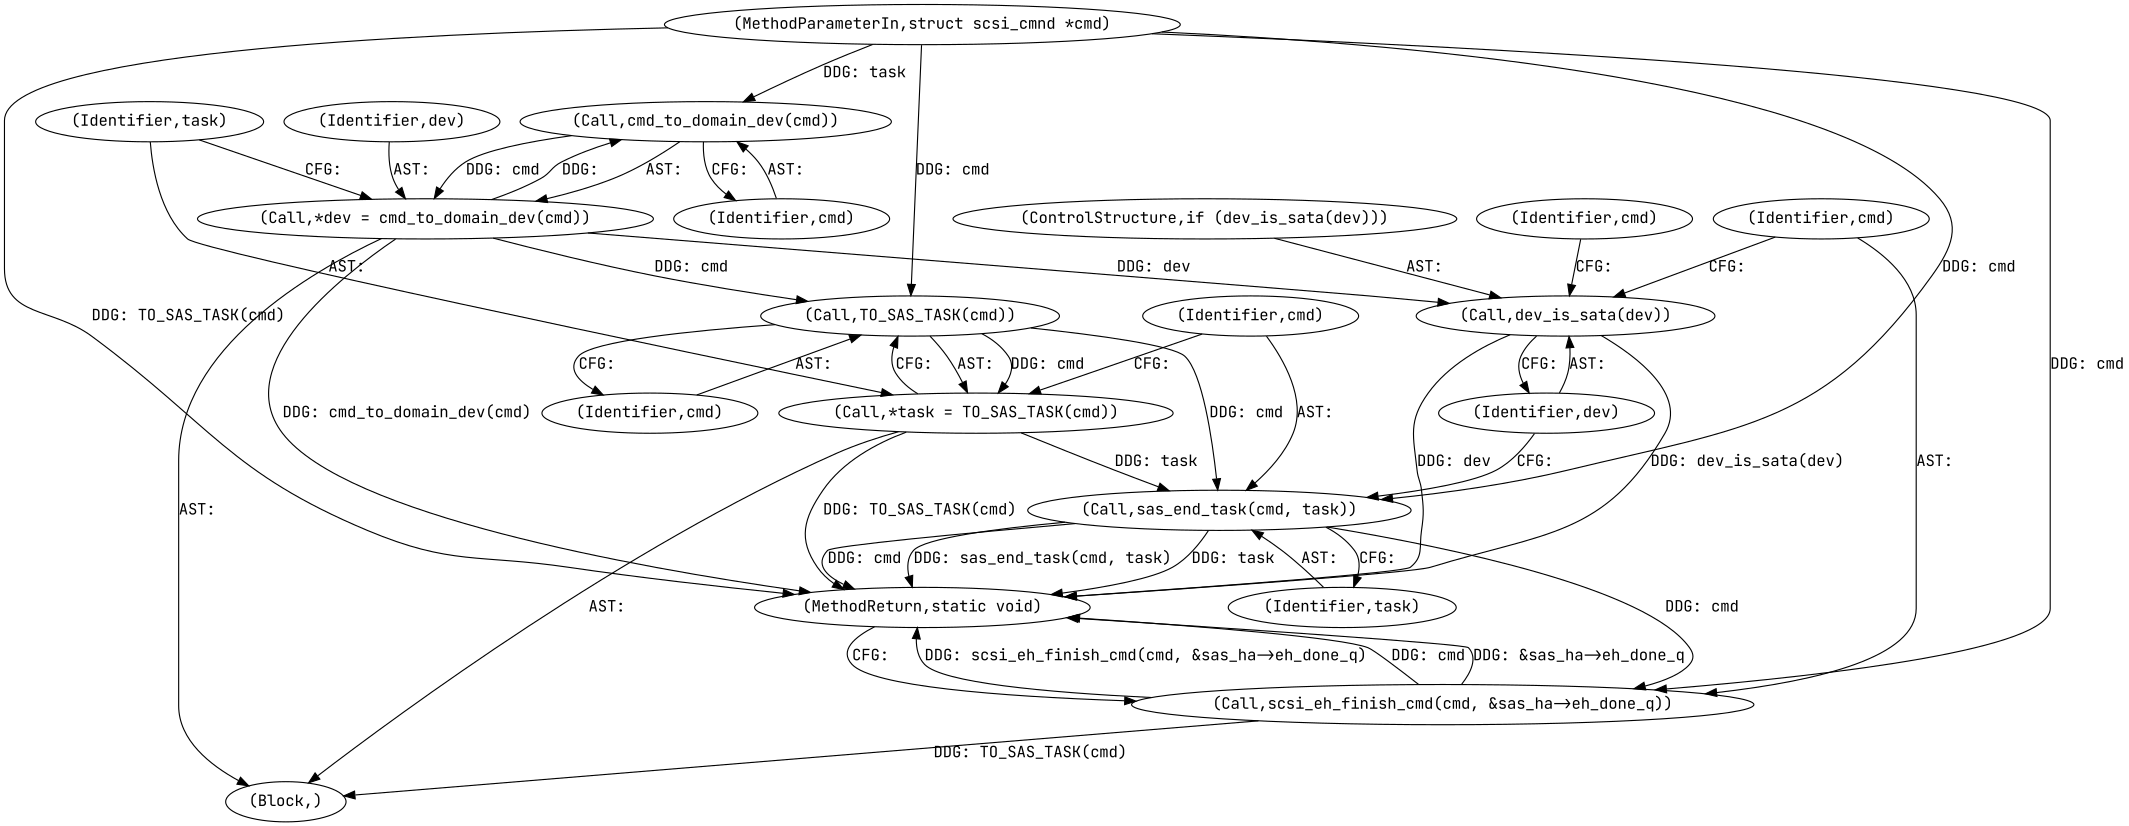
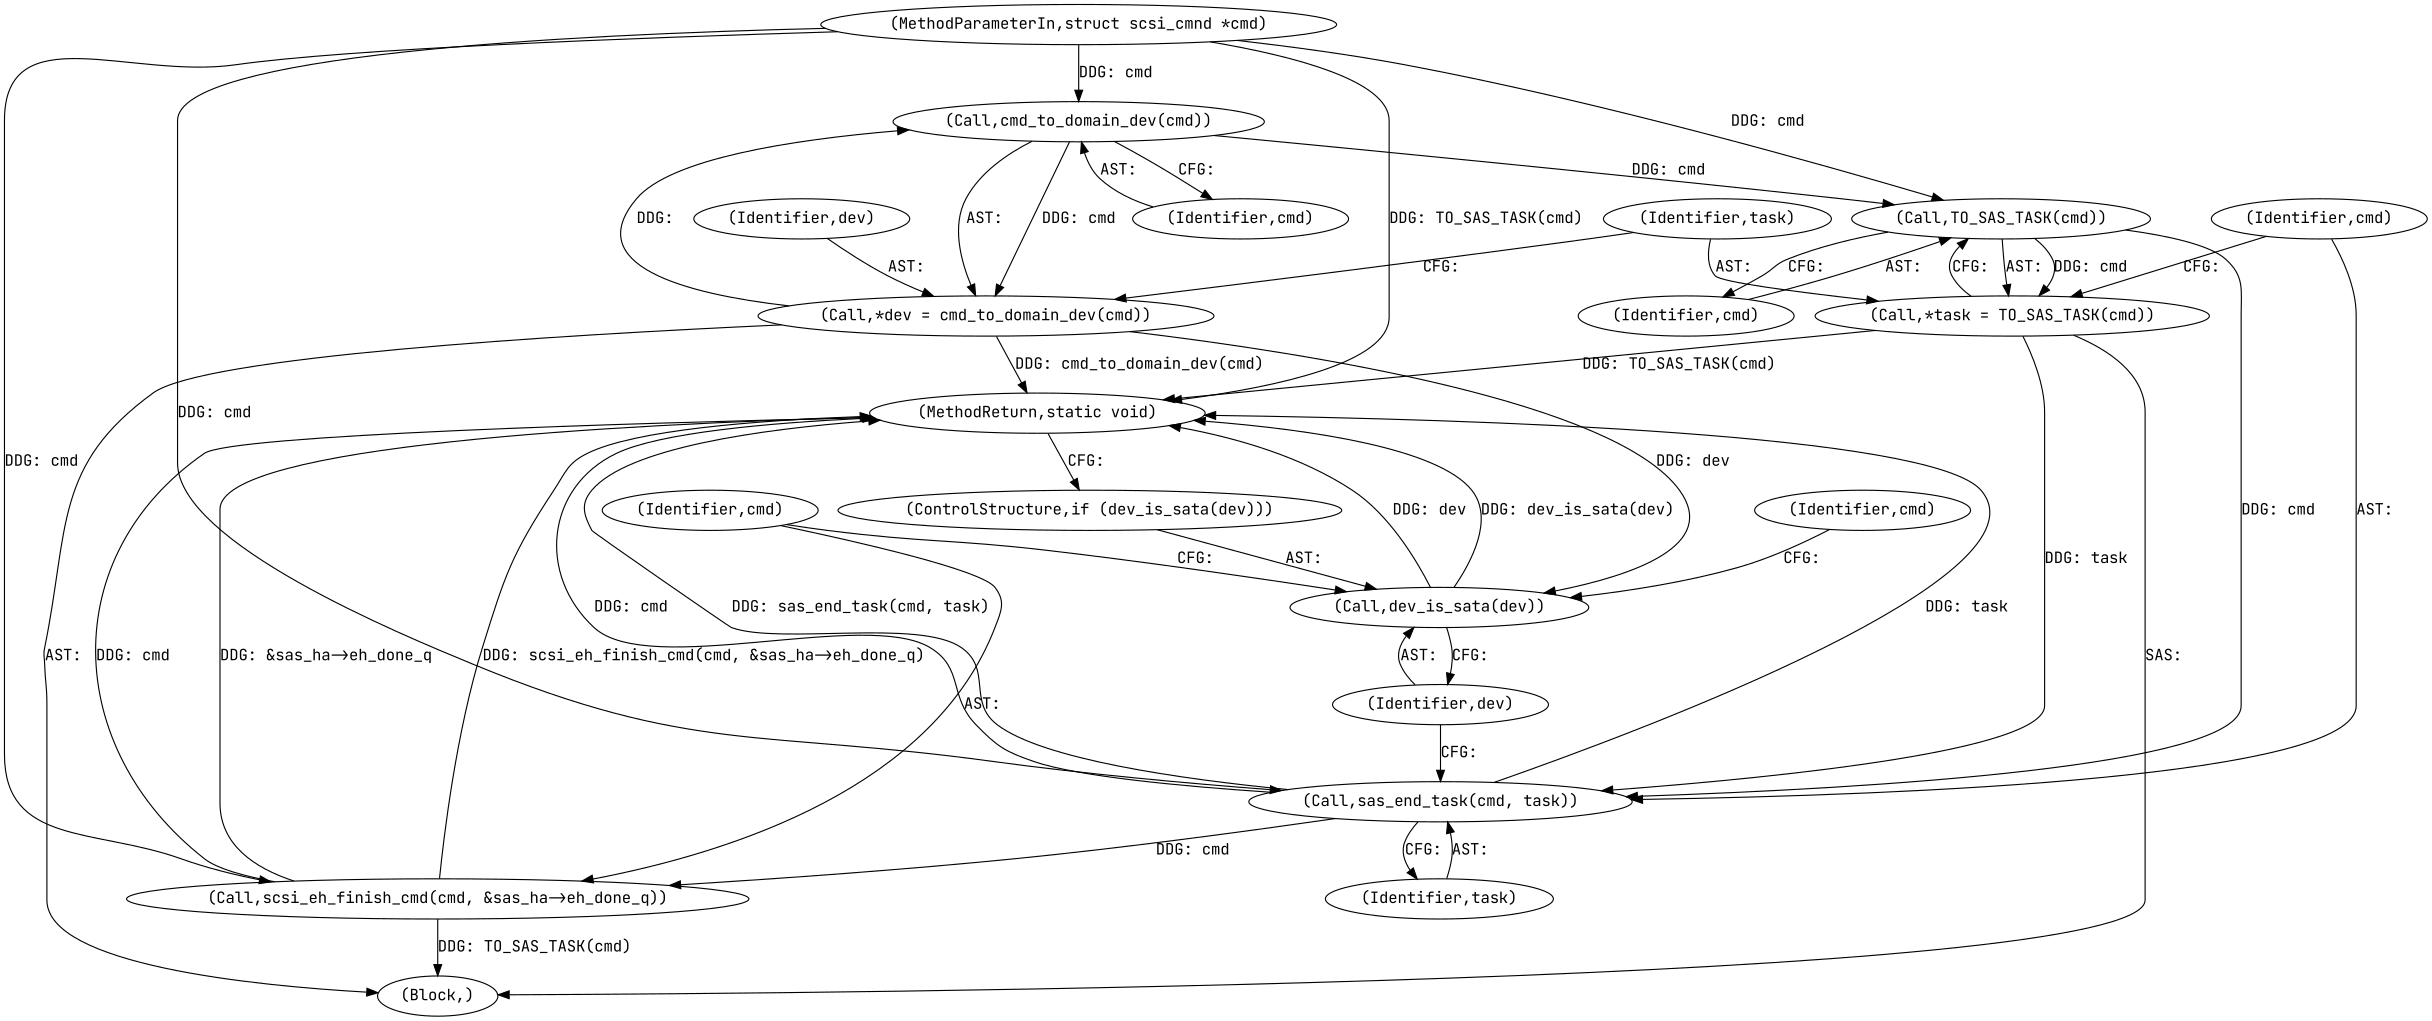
edge "(MethodParameterIn,struct scsi_cmnd *cmd)" -> "(Call,cmd_to_domain_dev(cmd))": label "DDG: task" -> "DDG: cmd"
edge "(Call,*dev = cmd_to_domain_dev(cmd))" -> "(Call,TO_SAS_TASK(cmd))": now "(Call,cmd_to_domain_dev(cmd))" -> "(Call,TO_SAS_TASK(cmd))"
edge "(Call,*task = TO_SAS_TASK(cmd))" -> "(Block,)": label "AST: " -> "SAS: "
edge "(MethodReturn,static void)" -> "(Call,scsi_eh_finish_cmd(cmd, &sas_ha->eh_done_q))": now "(MethodReturn,static void)" -> "(ControlStructure,if (dev_is_sata(dev)))"
